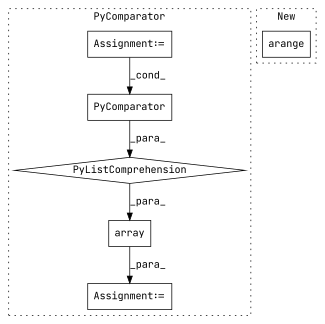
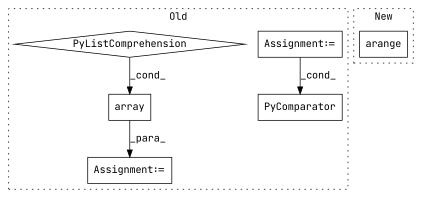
cluster "PyComparator": label "PyComparator" -> "Old"
edge "PyComparator" -> "PyListComprehension": removed, label "_para_"
edge "PyListComprehension" -> "array": label "_para_" -> "_cond_"
